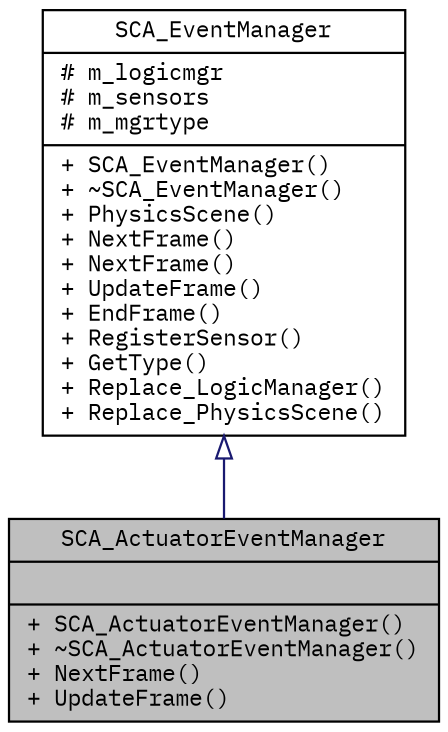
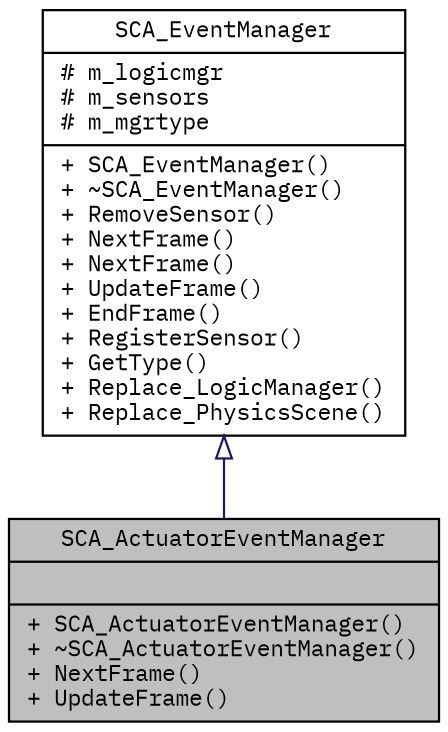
node "SCA_EventManager": text "+ PhysicsScene()" -> "+ RemoveSensor()"
